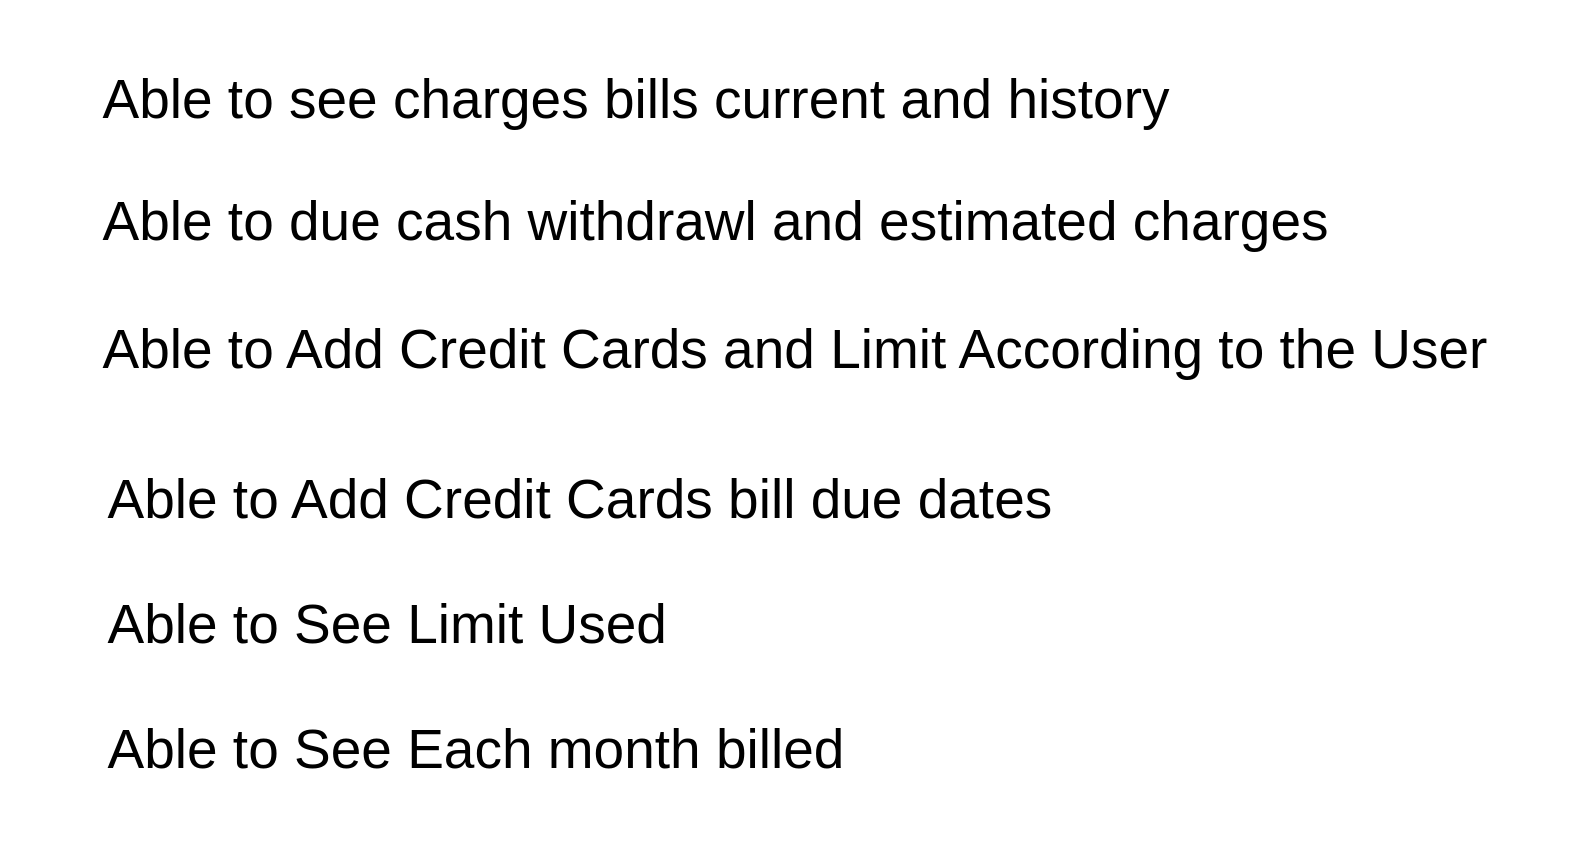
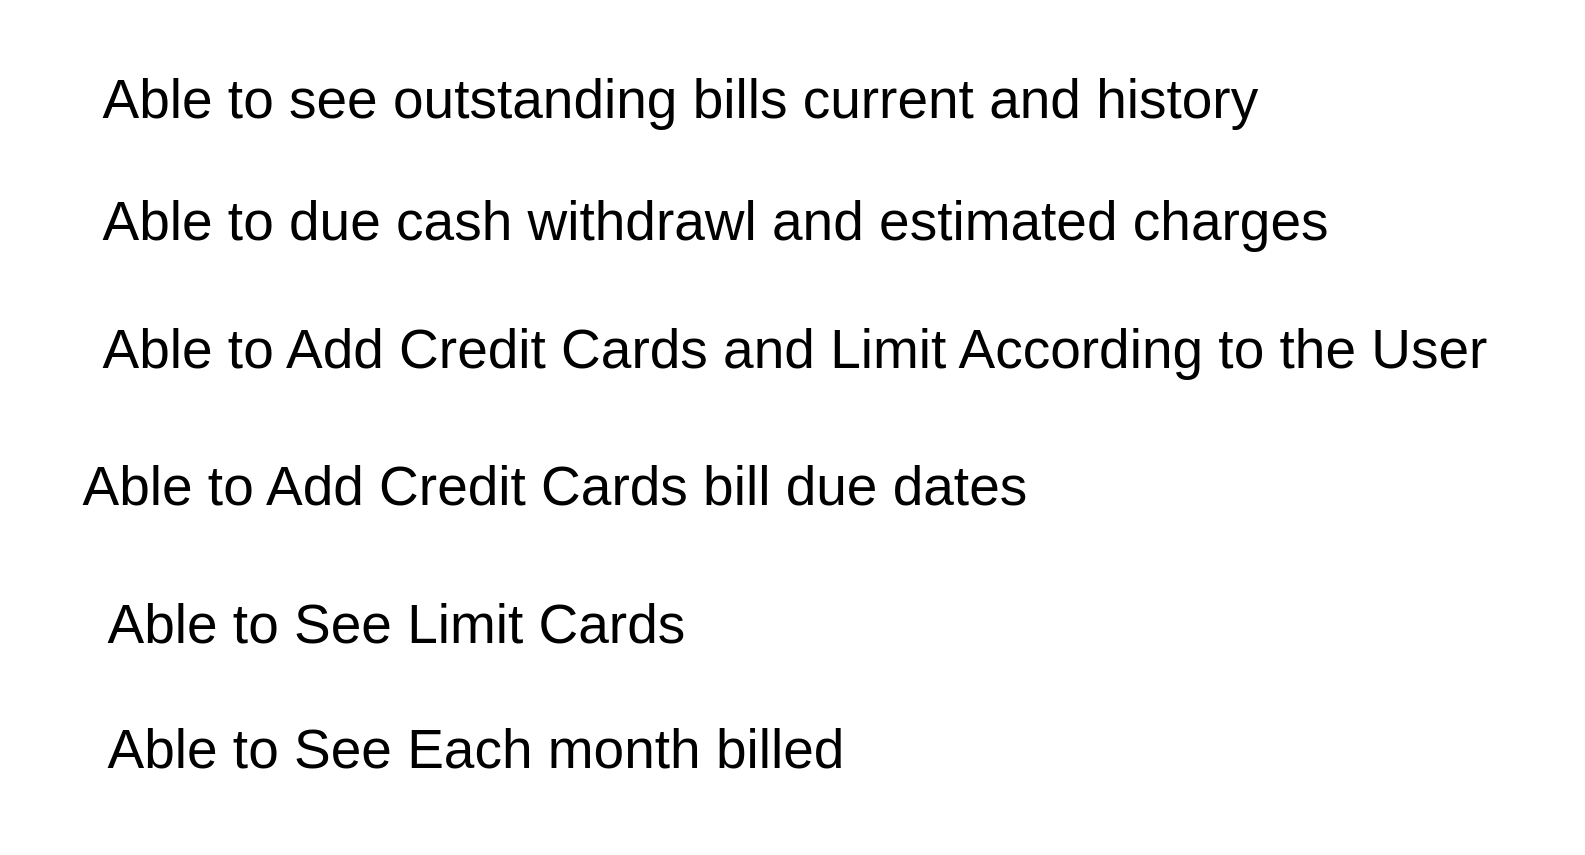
node "Able to see charges bills current and history": label "Able to see charges bills current and history" -> "Able to see outstanding bills current and history"
node "Able to Add Credit Cards bill due dates": moved (794, 501) -> (769, 489)
node "Able to See Limit Used": label "Able to See Limit Used" -> "Able to See Limit Cards"
